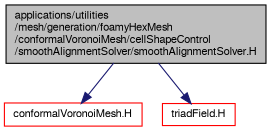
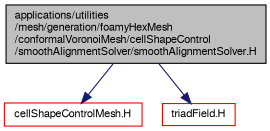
node "conformalVoronoiMesh.H": label "conformalVoronoiMesh.H" -> "cellShapeControlMesh.H"
